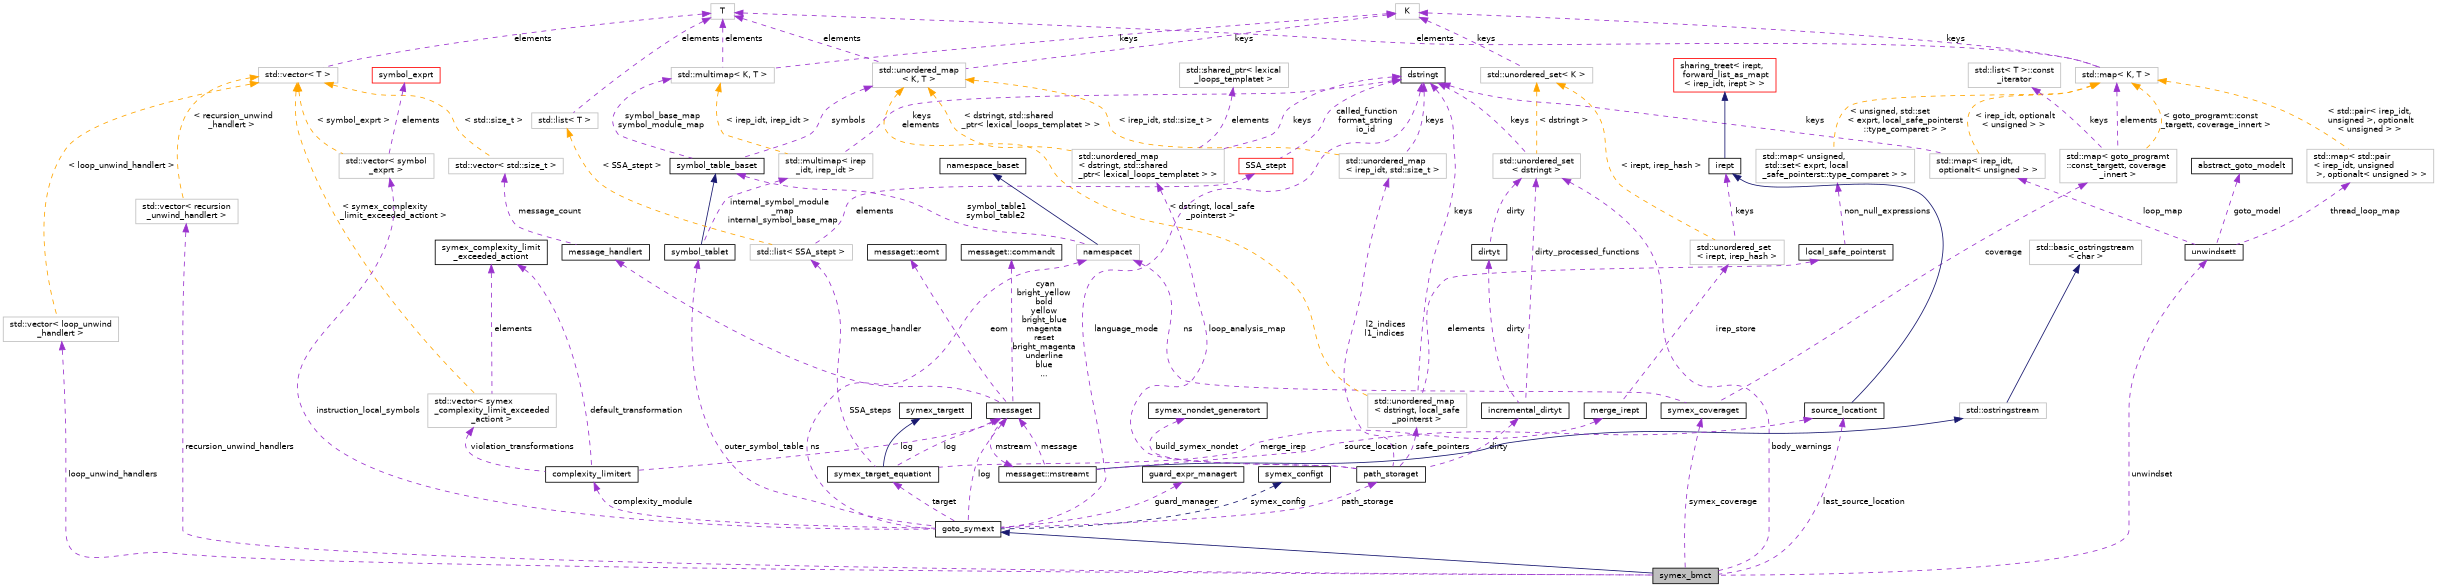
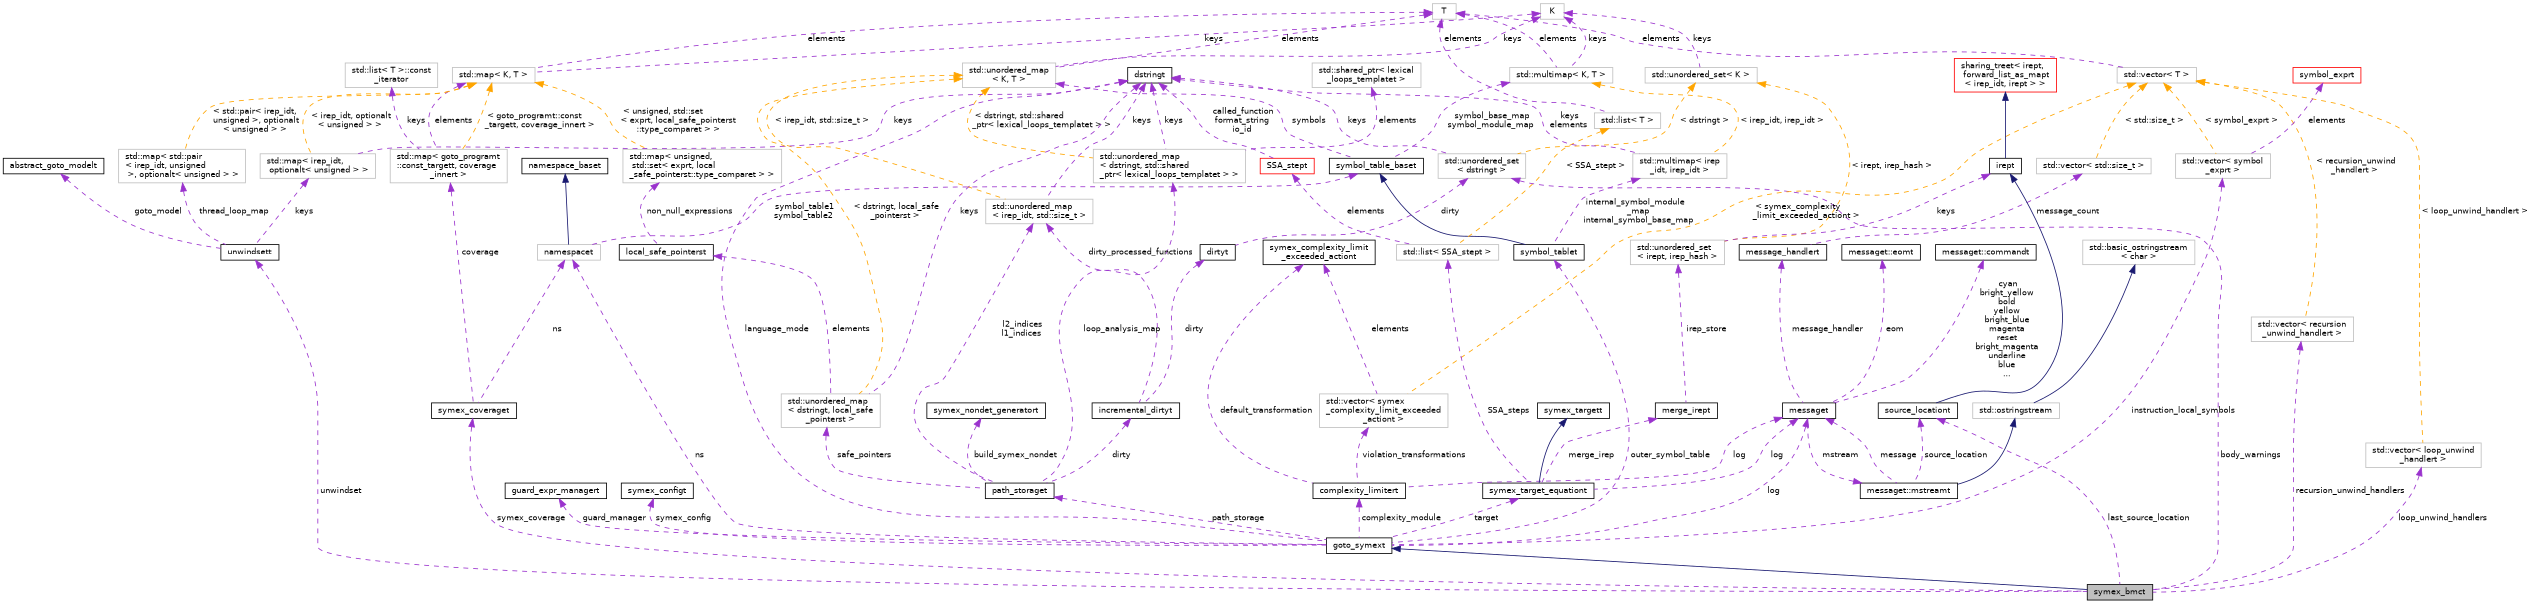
edge "unwindsett" -> "std::map< irep_idt, optionalt< unsigned > >": label " loop_map" -> " keys"
edge "incremental_dirtyt" -> "std::unordered_set < dstringt >": now "incremental_dirtyt" -> "std::unordered_map < irep_idt, std::size_t >"
edge "goto_symext" -> "symex_configt": color midnightblue -> darkorchid3
